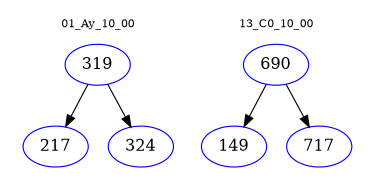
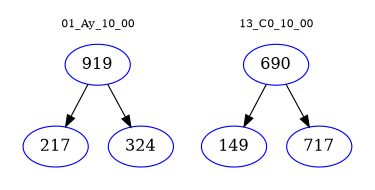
node "319": label "319" -> "919"
